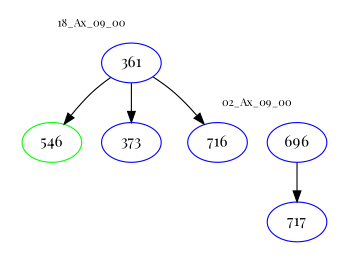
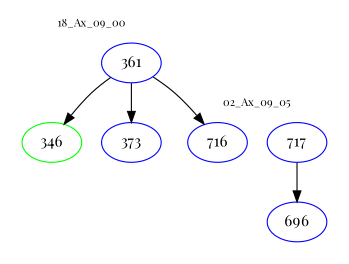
cluster "02_Ax_09_00": label "02_Ax_09_00" -> "02_Ax_09_05"
node "546": label "546" -> "346"
edge "696" -> "717": reversed
